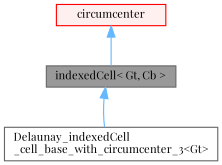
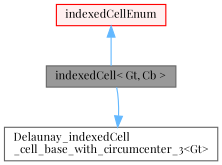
node "circumcenter": label "circumcenter" -> "indexedCellEnum"
edge "Delaunay_indexedCell _cell_base_with_circumcenter_3<Gt>" -> "indexedCell< Gt, Cb >": reversed
